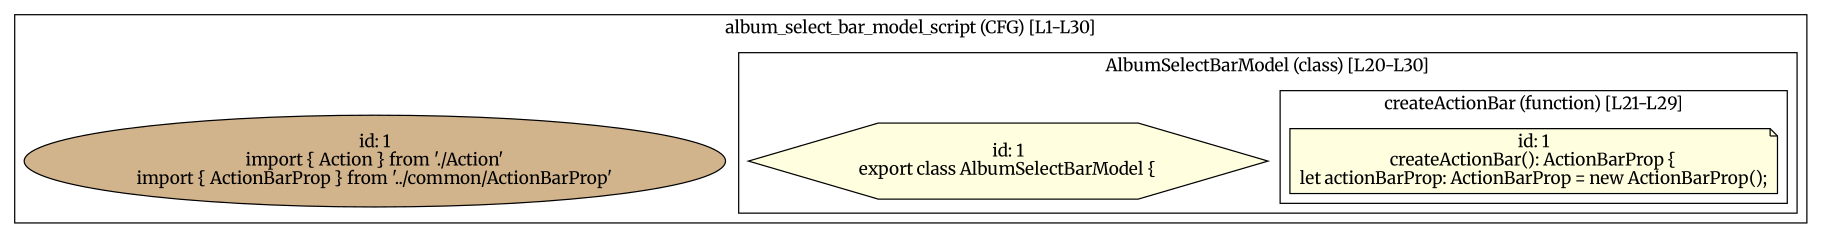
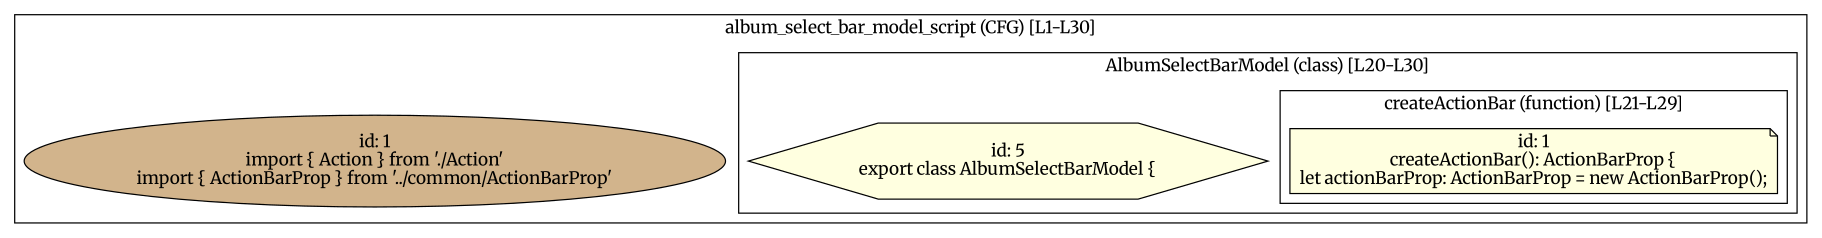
node "id: 1 export class AlbumSelectBarModel {": label "id: 1 export class AlbumSelectBarModel {" -> "id: 5 export class AlbumSelectBarModel {"
